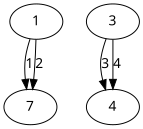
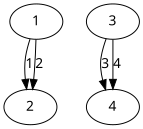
node "7": label "7" -> "2"
